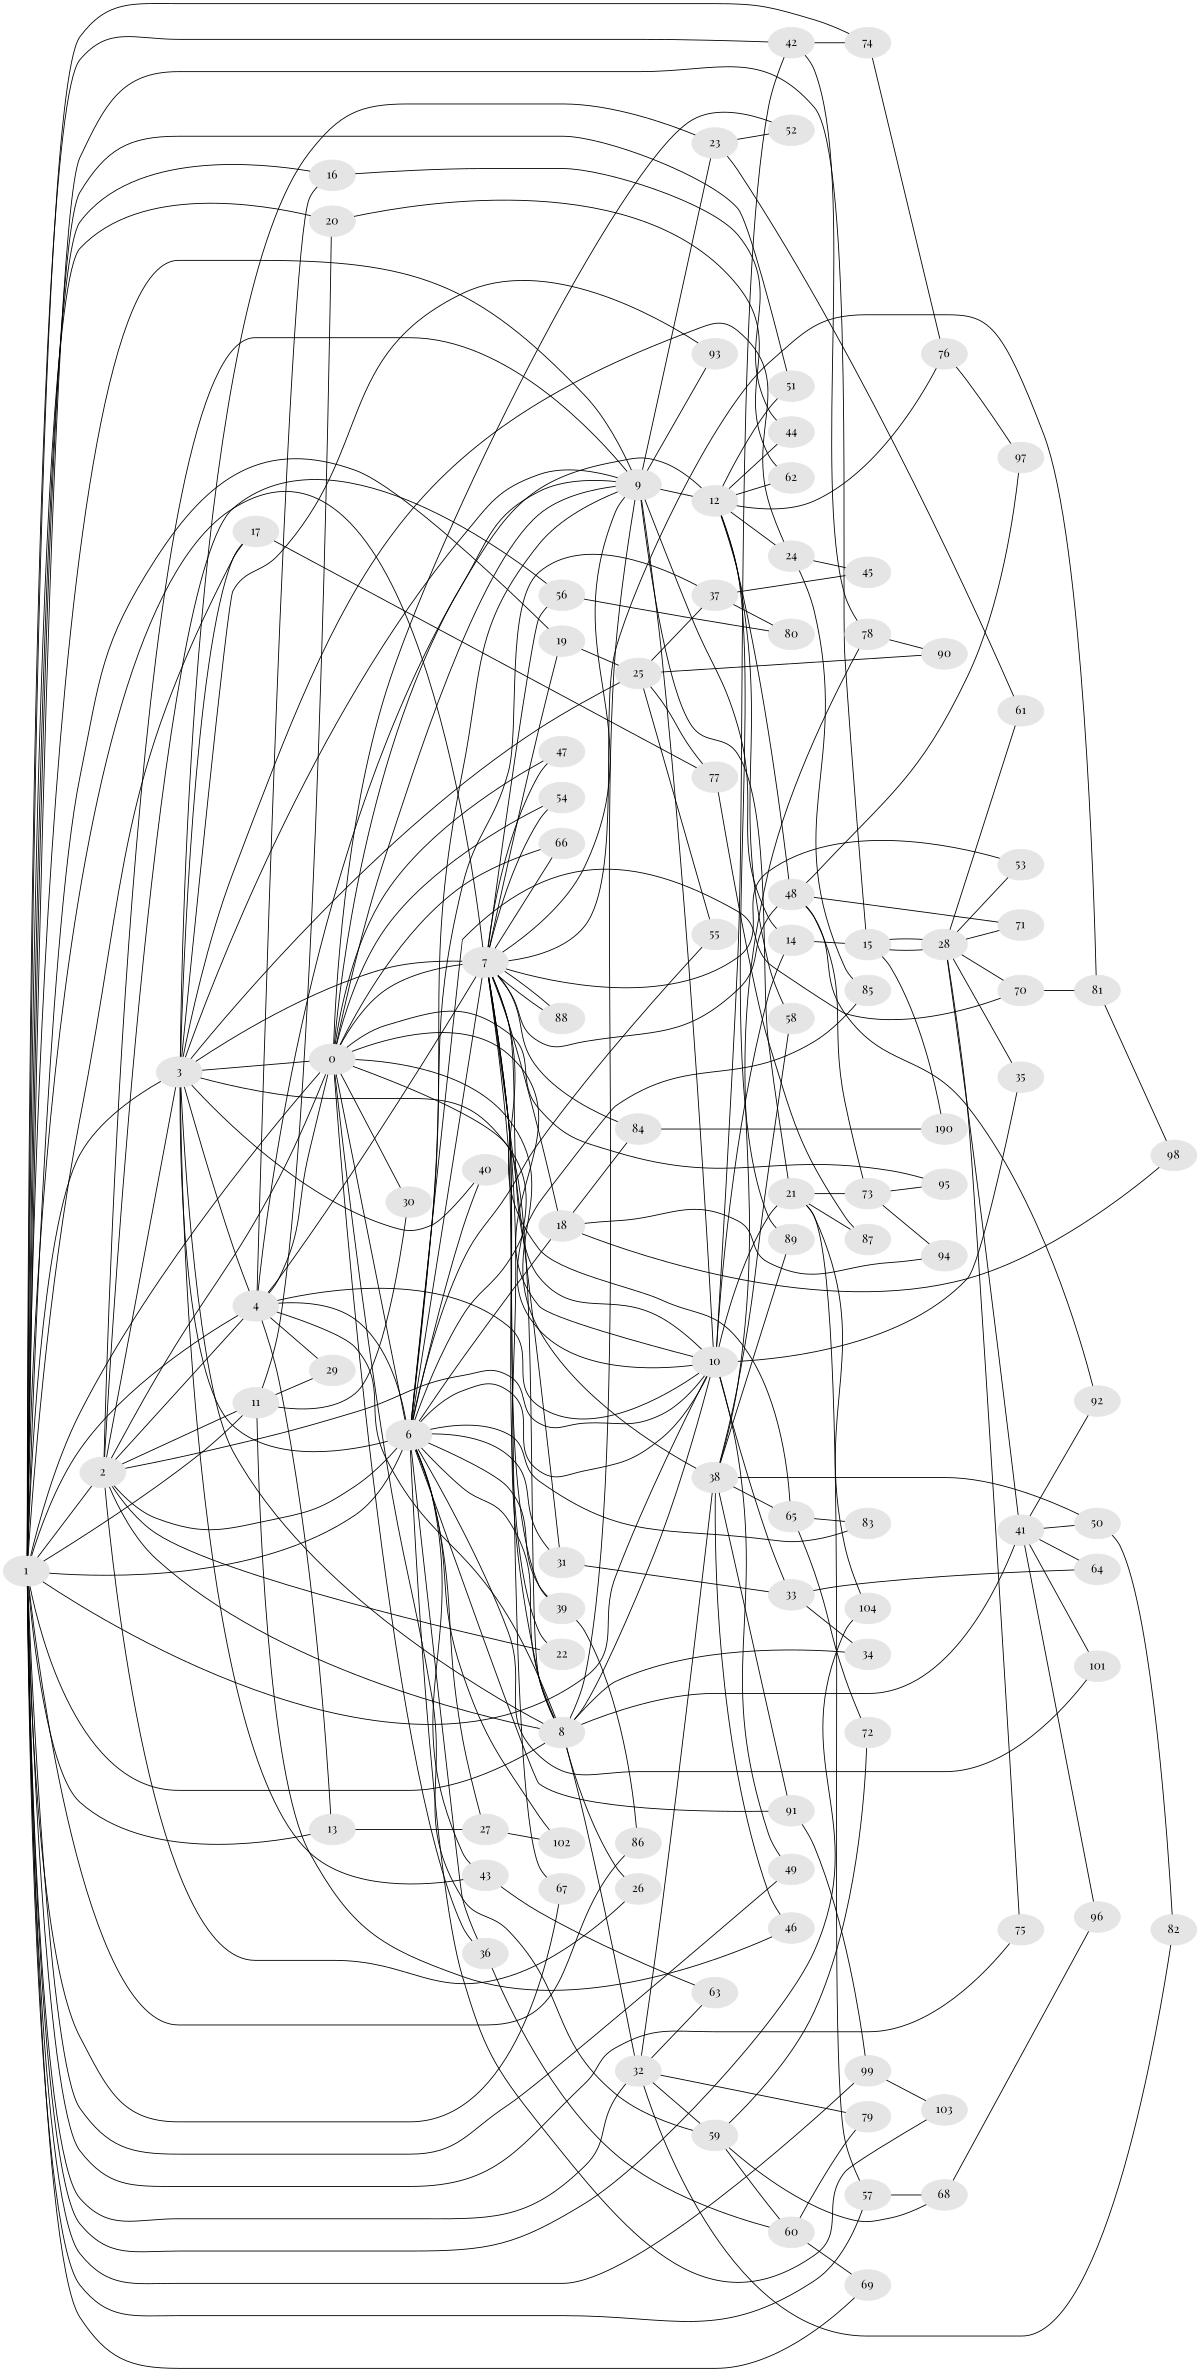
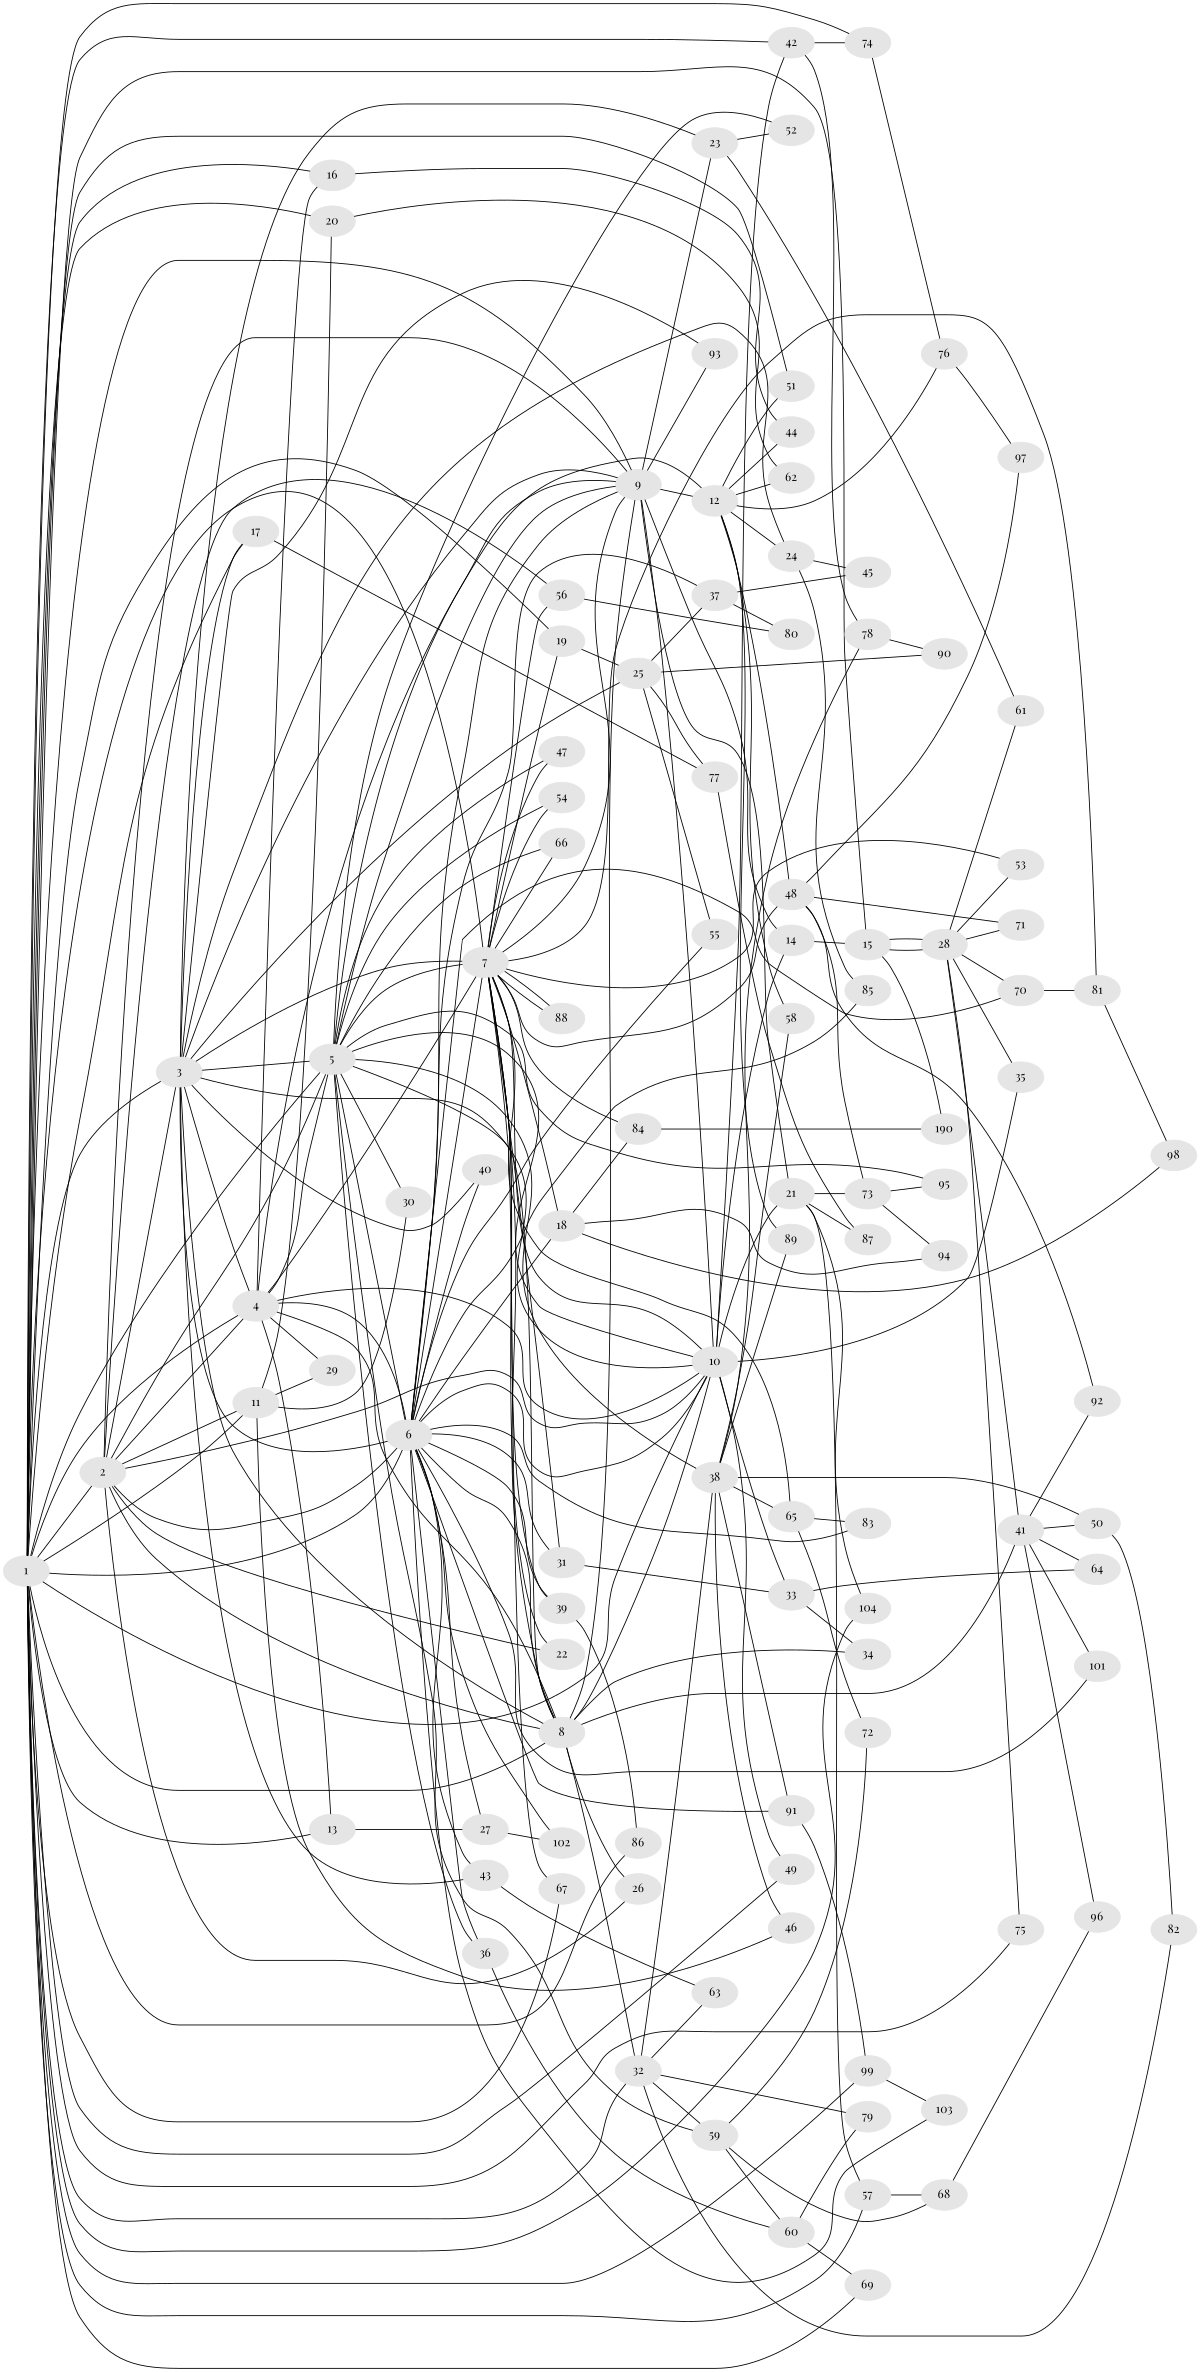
node "0": label "0" -> "5"
